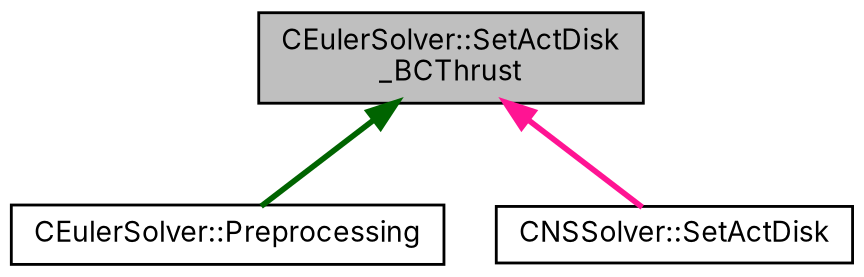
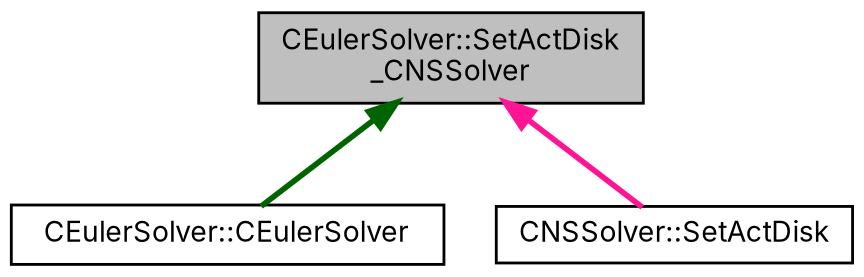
node "CEulerSolver::SetActDisk _BCThrust": label "CEulerSolver::SetActDisk _BCThrust" -> "CEulerSolver::SetActDisk _CNSSolver"
node "CEulerSolver::Preprocessing": label "CEulerSolver::Preprocessing" -> "CEulerSolver::CEulerSolver"
